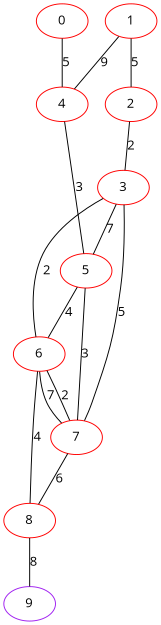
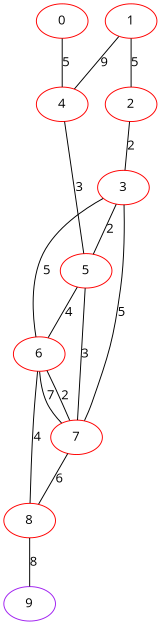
edge "3" -- "5": label "7" -> "2"
edge "3" -- "6": label "2" -> "5"
